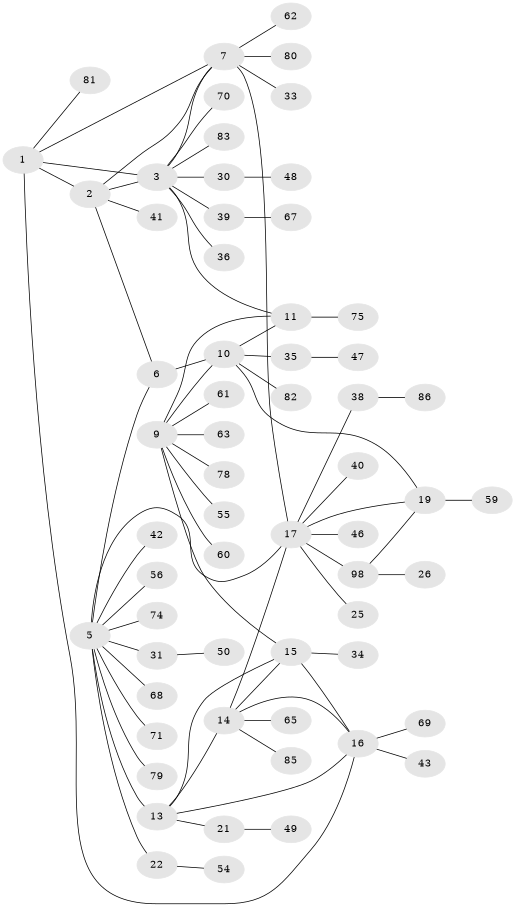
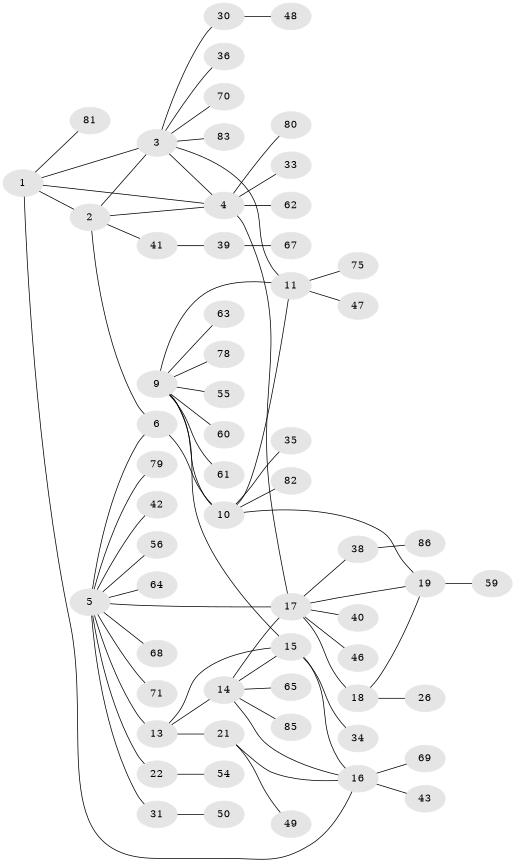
node "7": label "7" -> "4"
edge "3" -- "39": now "41" -- "39"
edge "35" -- "47": now "11" -- "47"
node "98": label "98" -> "18"
node "25": removed
node "74": label "74" -> "64"
edge "16" -- "13": now "16" -- "21"
